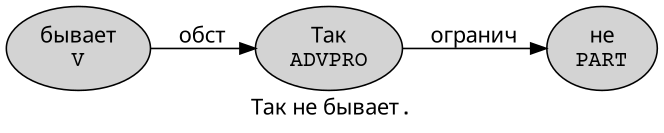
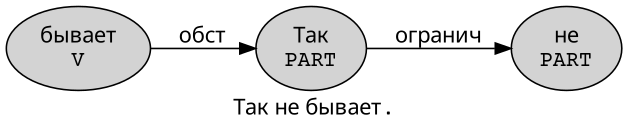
node "Так ADVPRO": label "Так ADVPRO" -> "Так PART"
